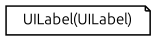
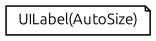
node "UILabel(UILabel)": label "UILabel(UILabel)" -> "UILabel(AutoSize)"
